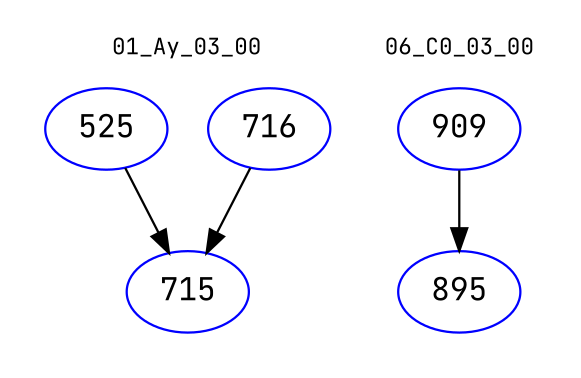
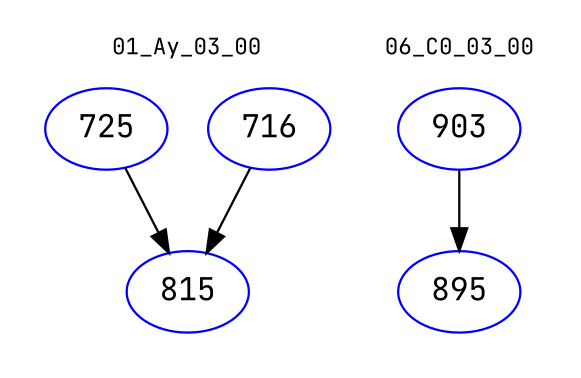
node "525": label "525" -> "725"
node "909": label "909" -> "903"
node "715": label "715" -> "815"
